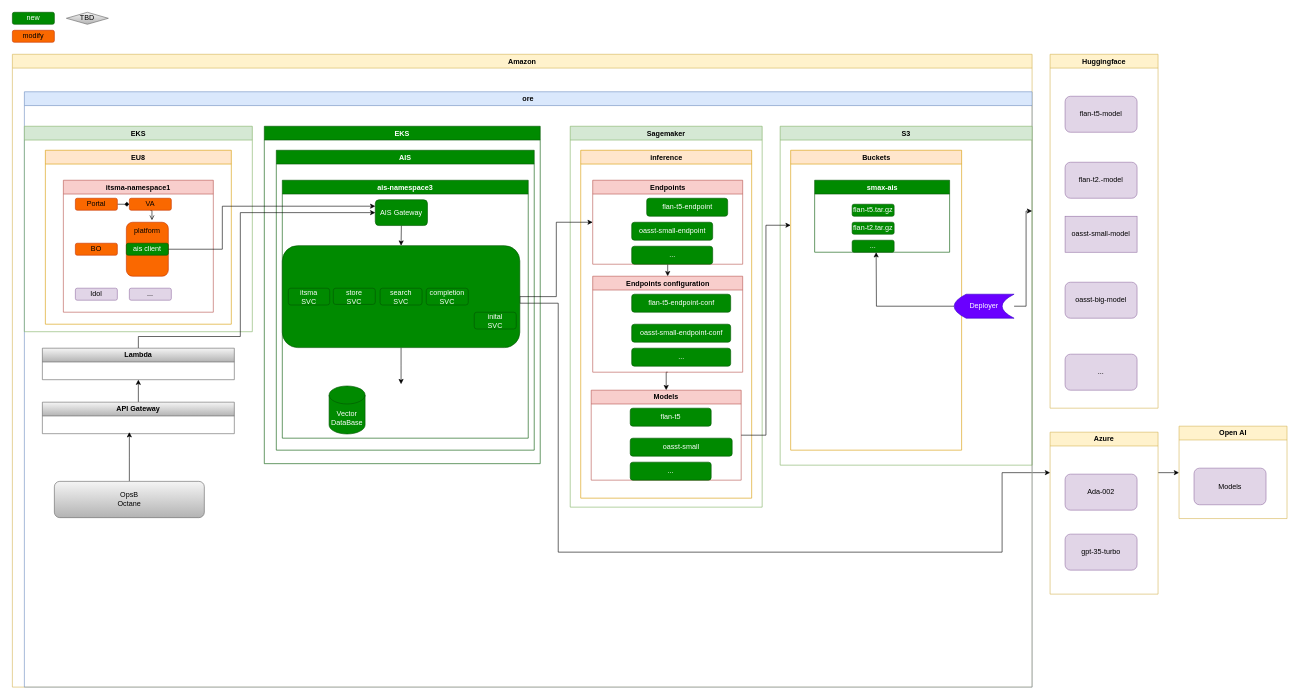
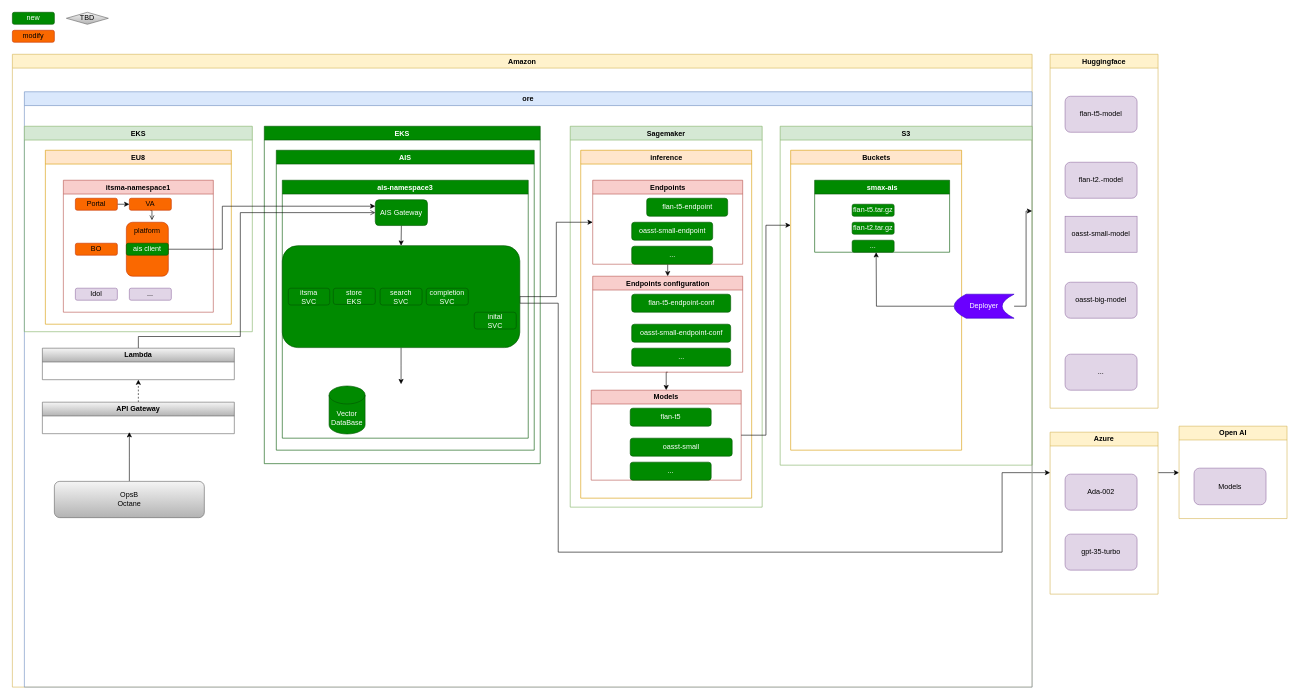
edge "Portal" -> "VA": arrowhead diamond -> classic
edge "Lambda" -> "AIS Gateway": arrowhead classic -> open
node "store SVC": label "store SVC" -> "store EKS"
edge "API Gateway" -> "Lambda": style solid -> dashed
